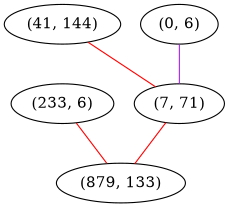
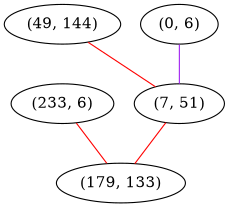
node "(41, 144)": label "(41, 144)" -> "(49, 144)"
node "(7, 71)": label "(7, 71)" -> "(7, 51)"
node "(879, 133)": label "(879, 133)" -> "(179, 133)"
